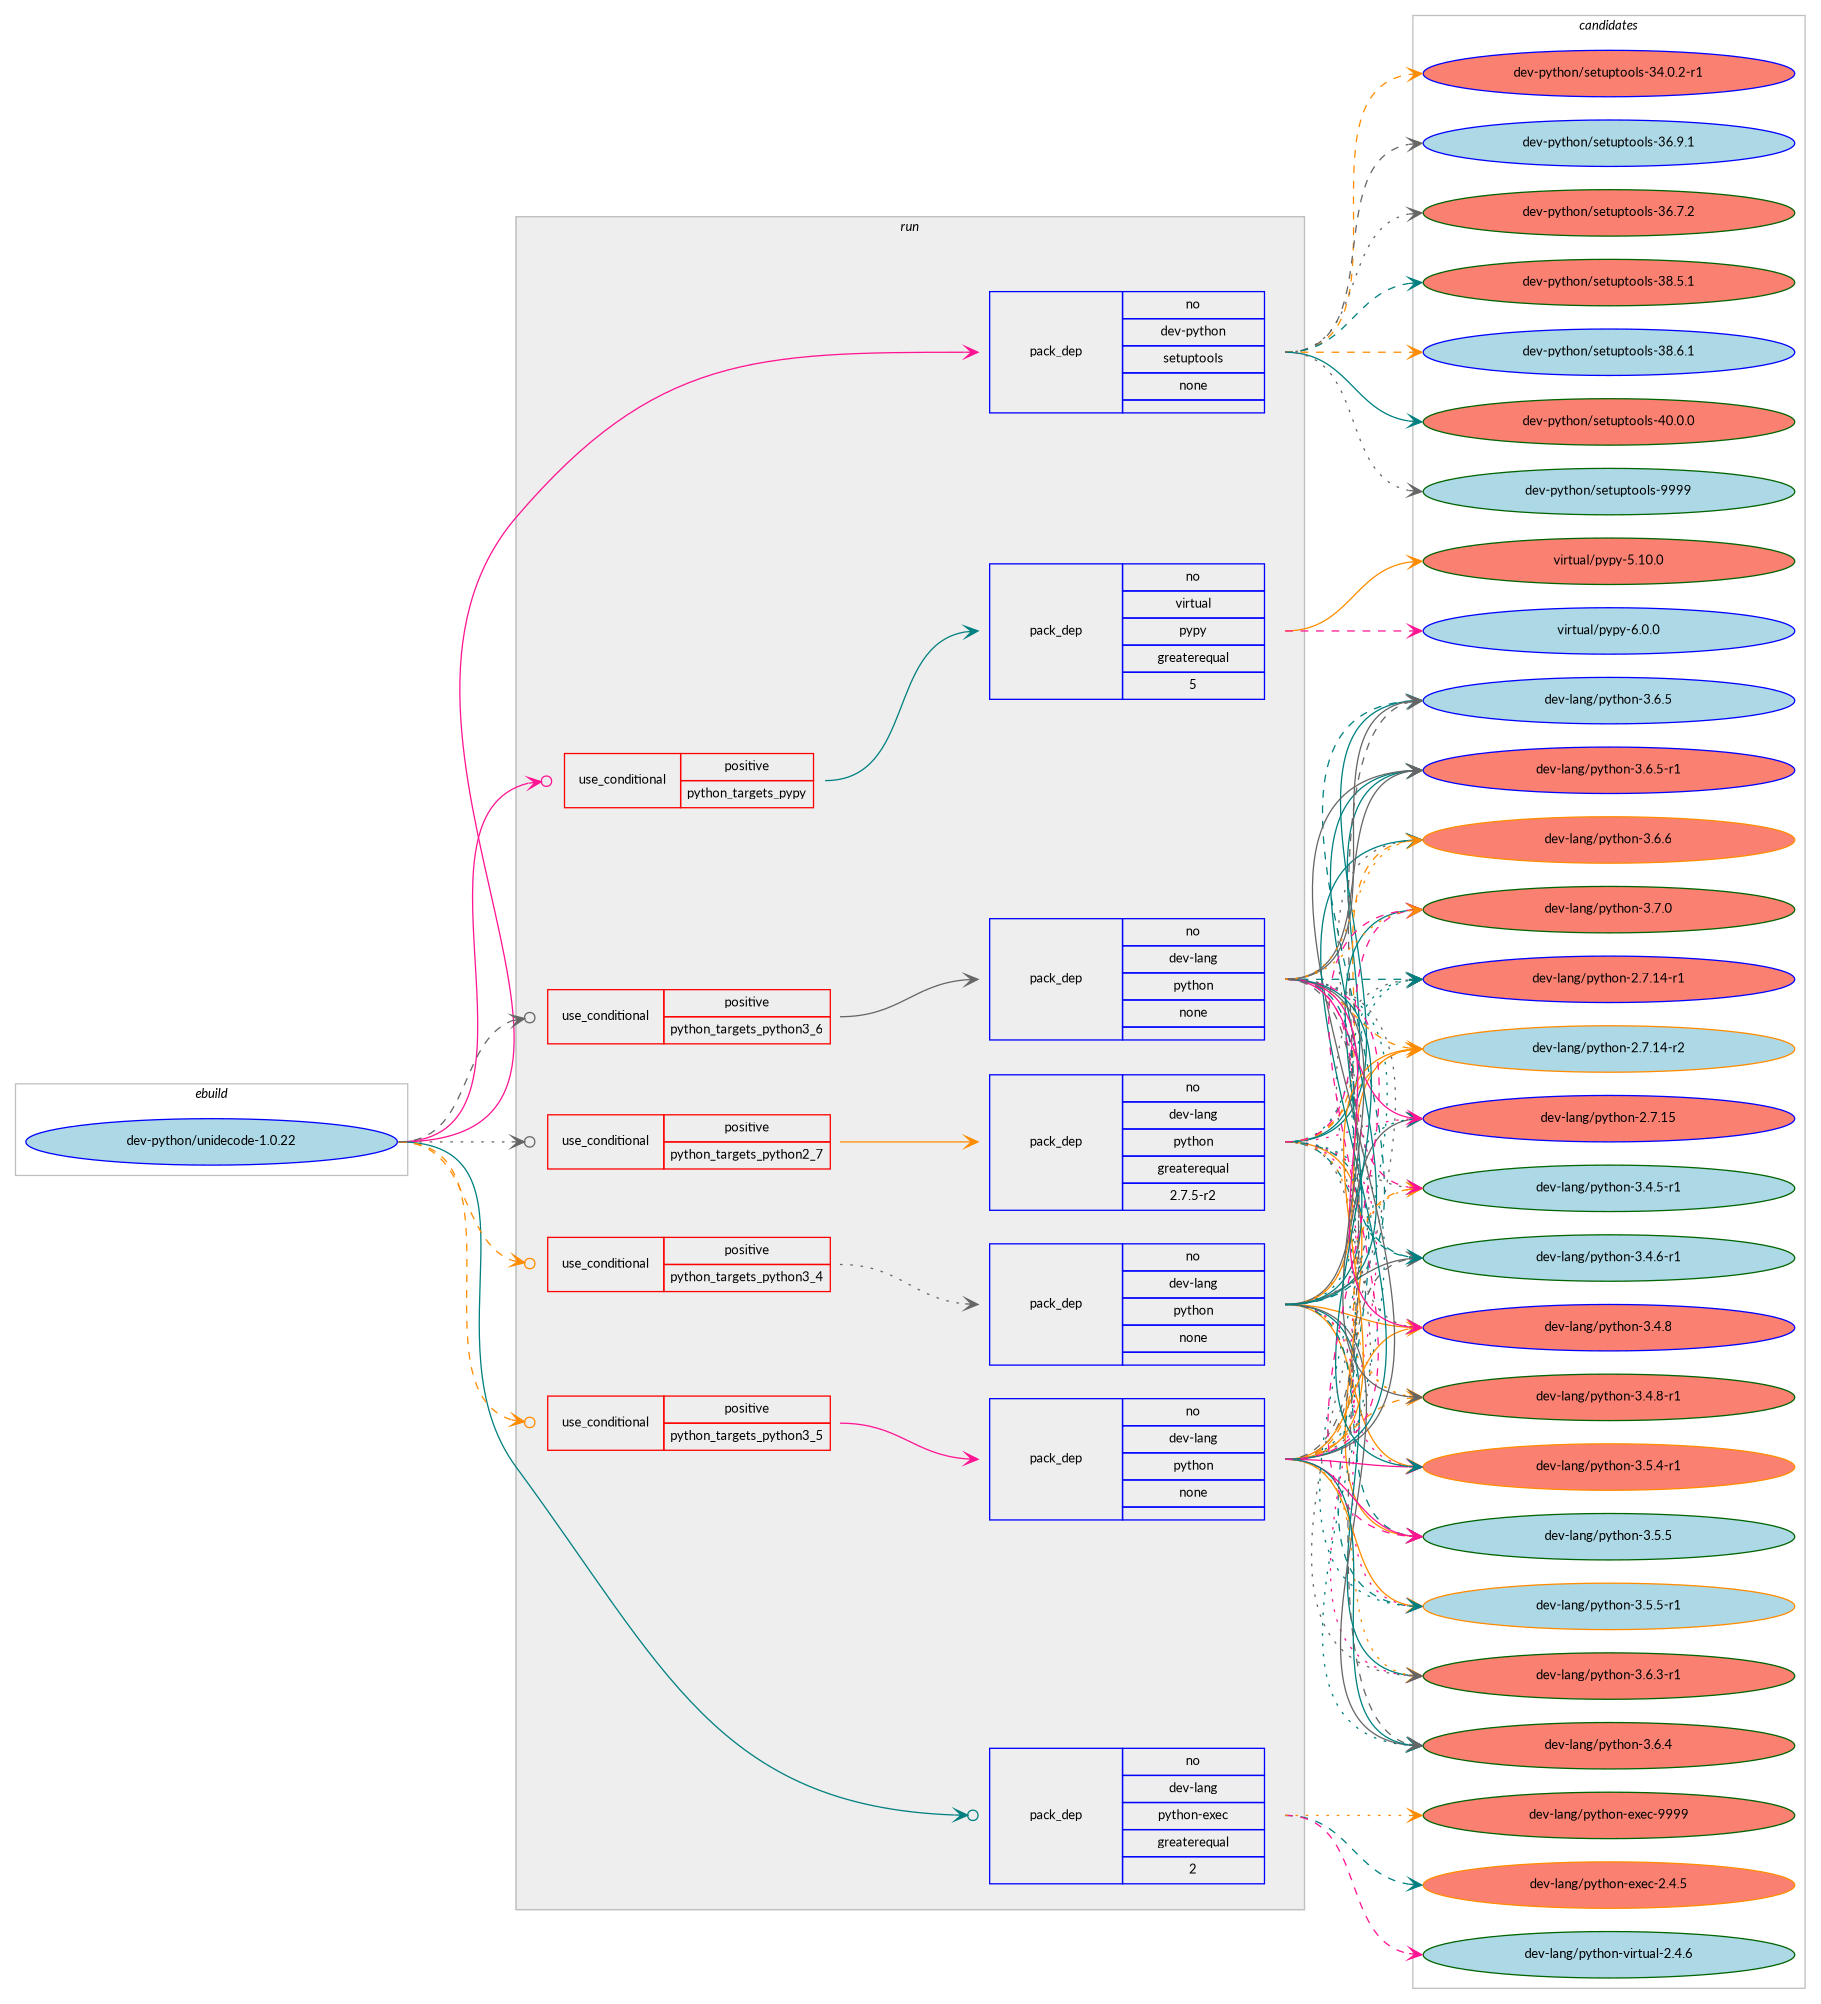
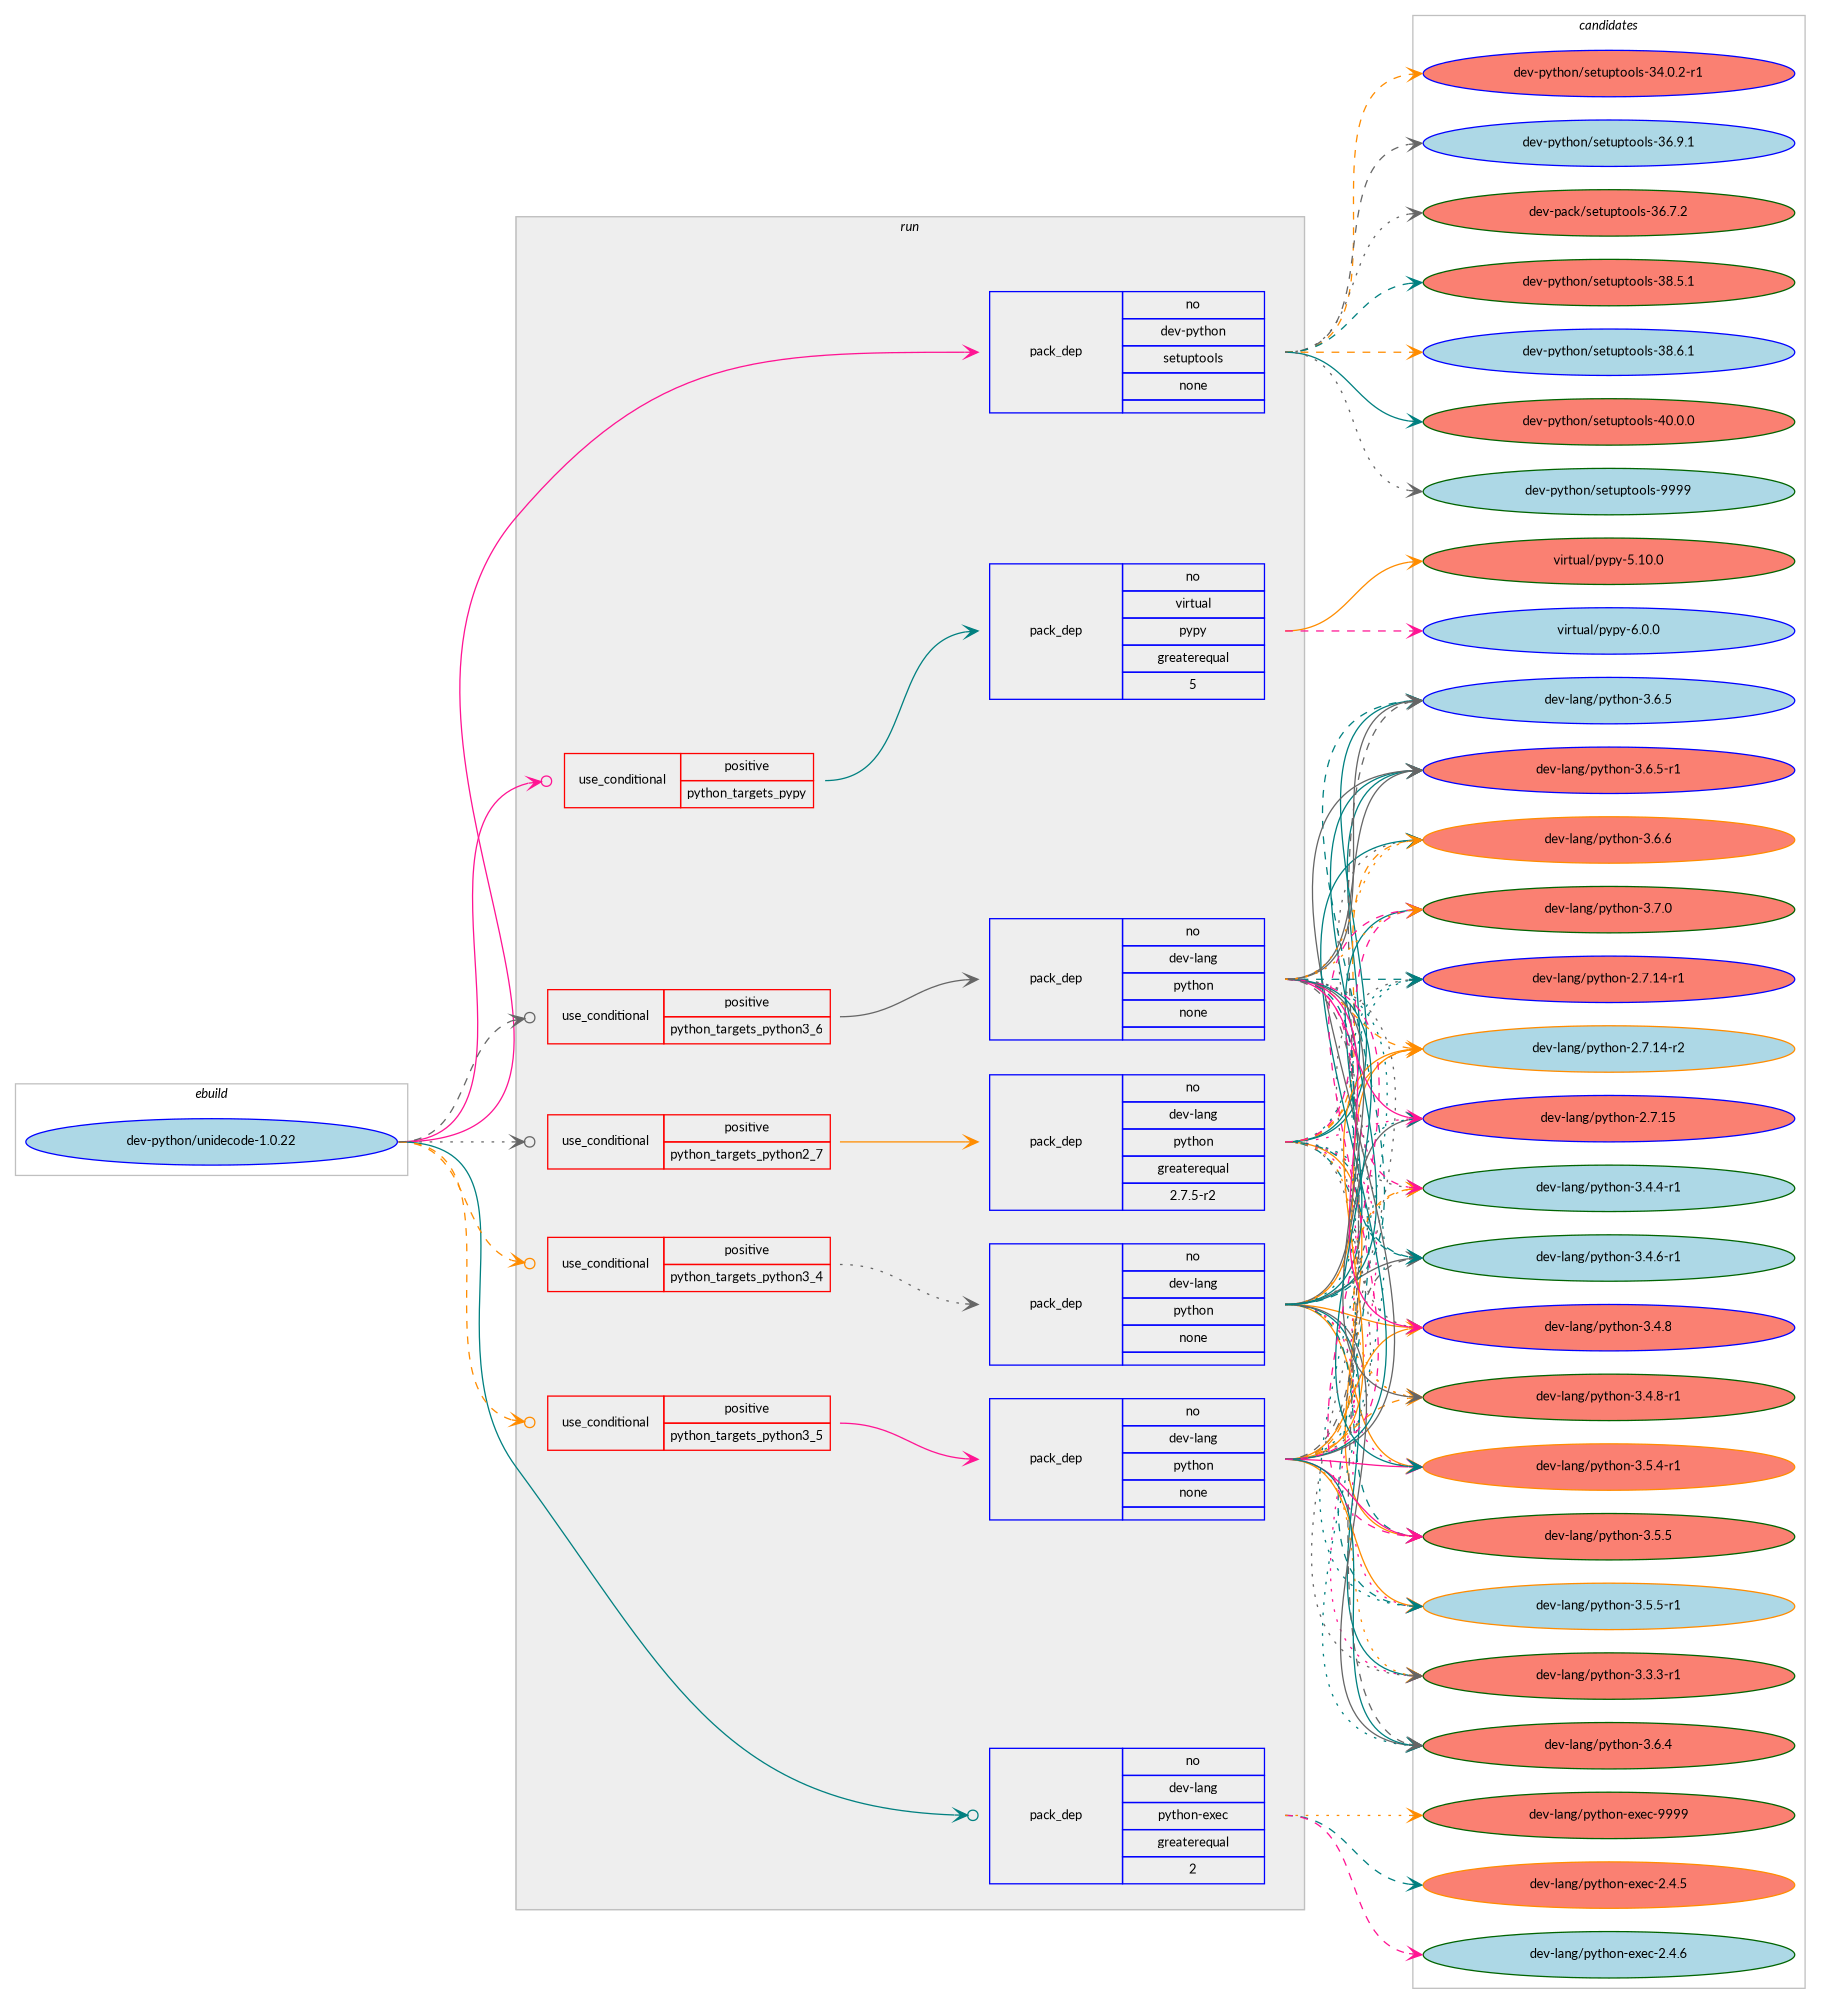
node "dev-python/setuptools-36.7.2": label "dev-python/setuptools-36.7.2" -> "dev-pack/setuptools-36.7.2"
node "dev-lang/python-3.4.5-r1": label "dev-lang/python-3.4.5-r1" -> "dev-lang/python-3.4.4-r1"
node "dev-lang/python-3.5.5": fillcolor lightblue -> salmon
node "dev-lang/python-3.6.3-r1": label "dev-lang/python-3.6.3-r1" -> "dev-lang/python-3.3.3-r1"
node "dev-lang/python-virtual-2.4.6": label "dev-lang/python-virtual-2.4.6" -> "dev-lang/python-exec-2.4.6"
